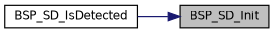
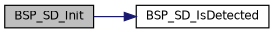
edge "BSP_SD_IsDetected" -> "BSP_SD_Init": reversed
